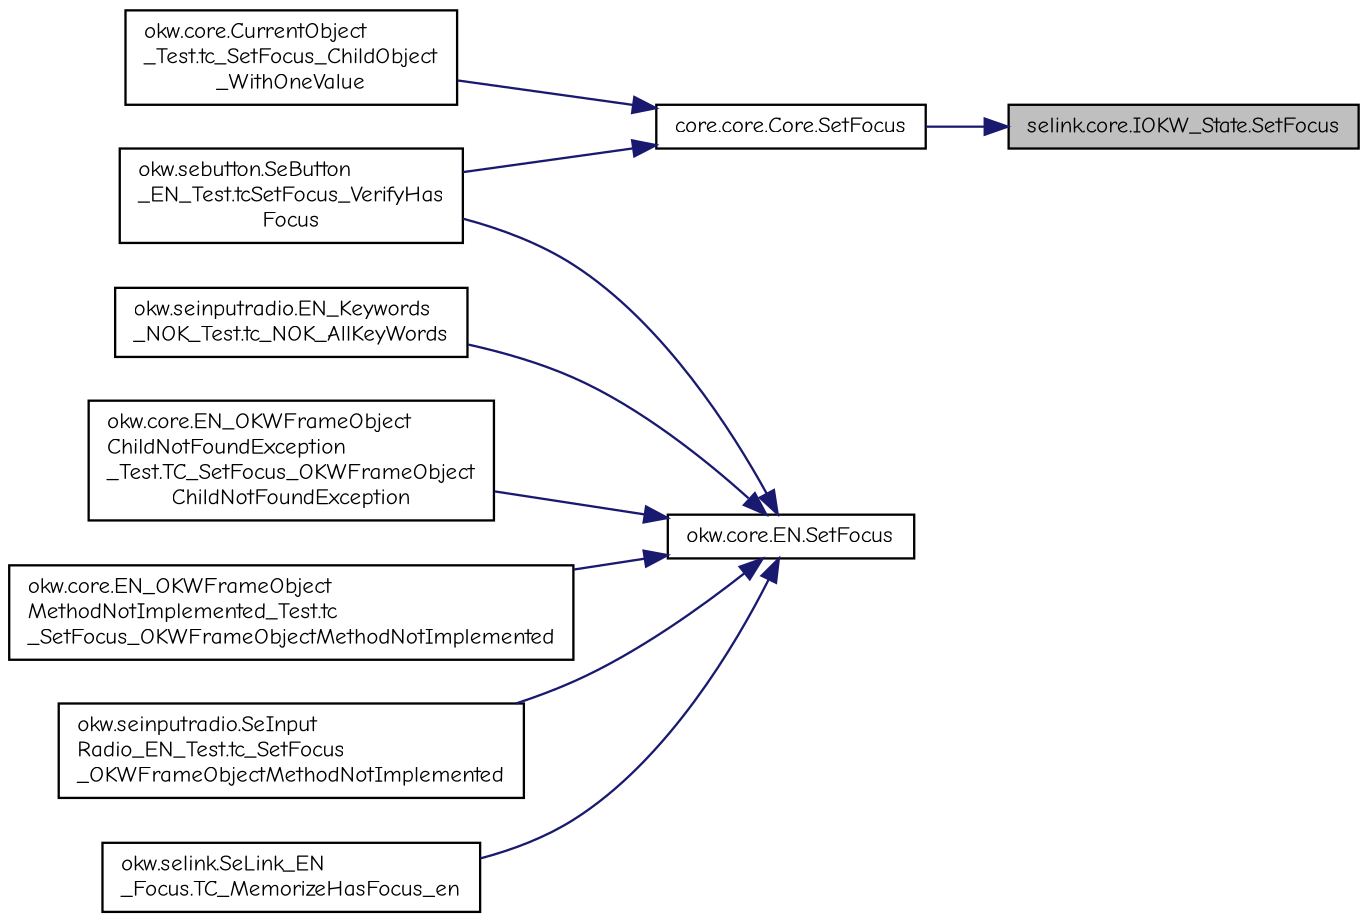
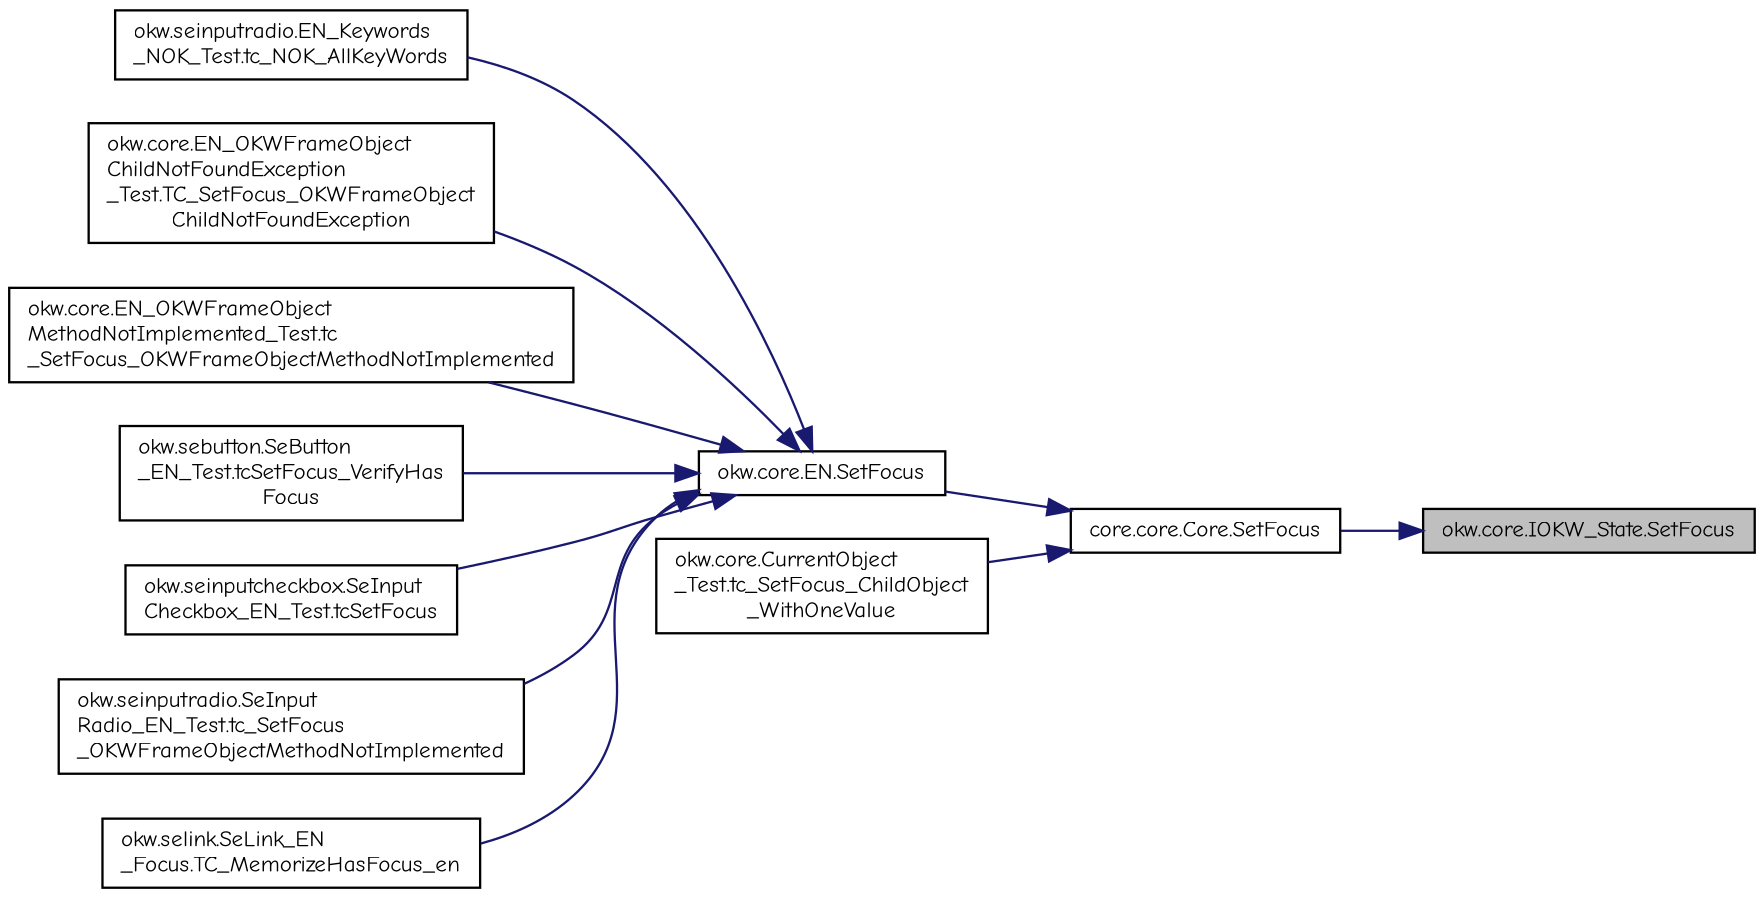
node "selink.core.IOKW_State.SetFocus": label "selink.core.IOKW_State.SetFocus" -> "okw.core.IOKW_State.SetFocus"
edge "okw.sebutton.SeButton _EN_Test.tcSetFocus_VerifyHas Focus" -> "core.core.Core.SetFocus": now "okw.core.EN.SetFocus" -> "core.core.Core.SetFocus"
node "okw.seinputcheckbox.SeInput Checkbox_EN_Test.tcSetFocus": added
